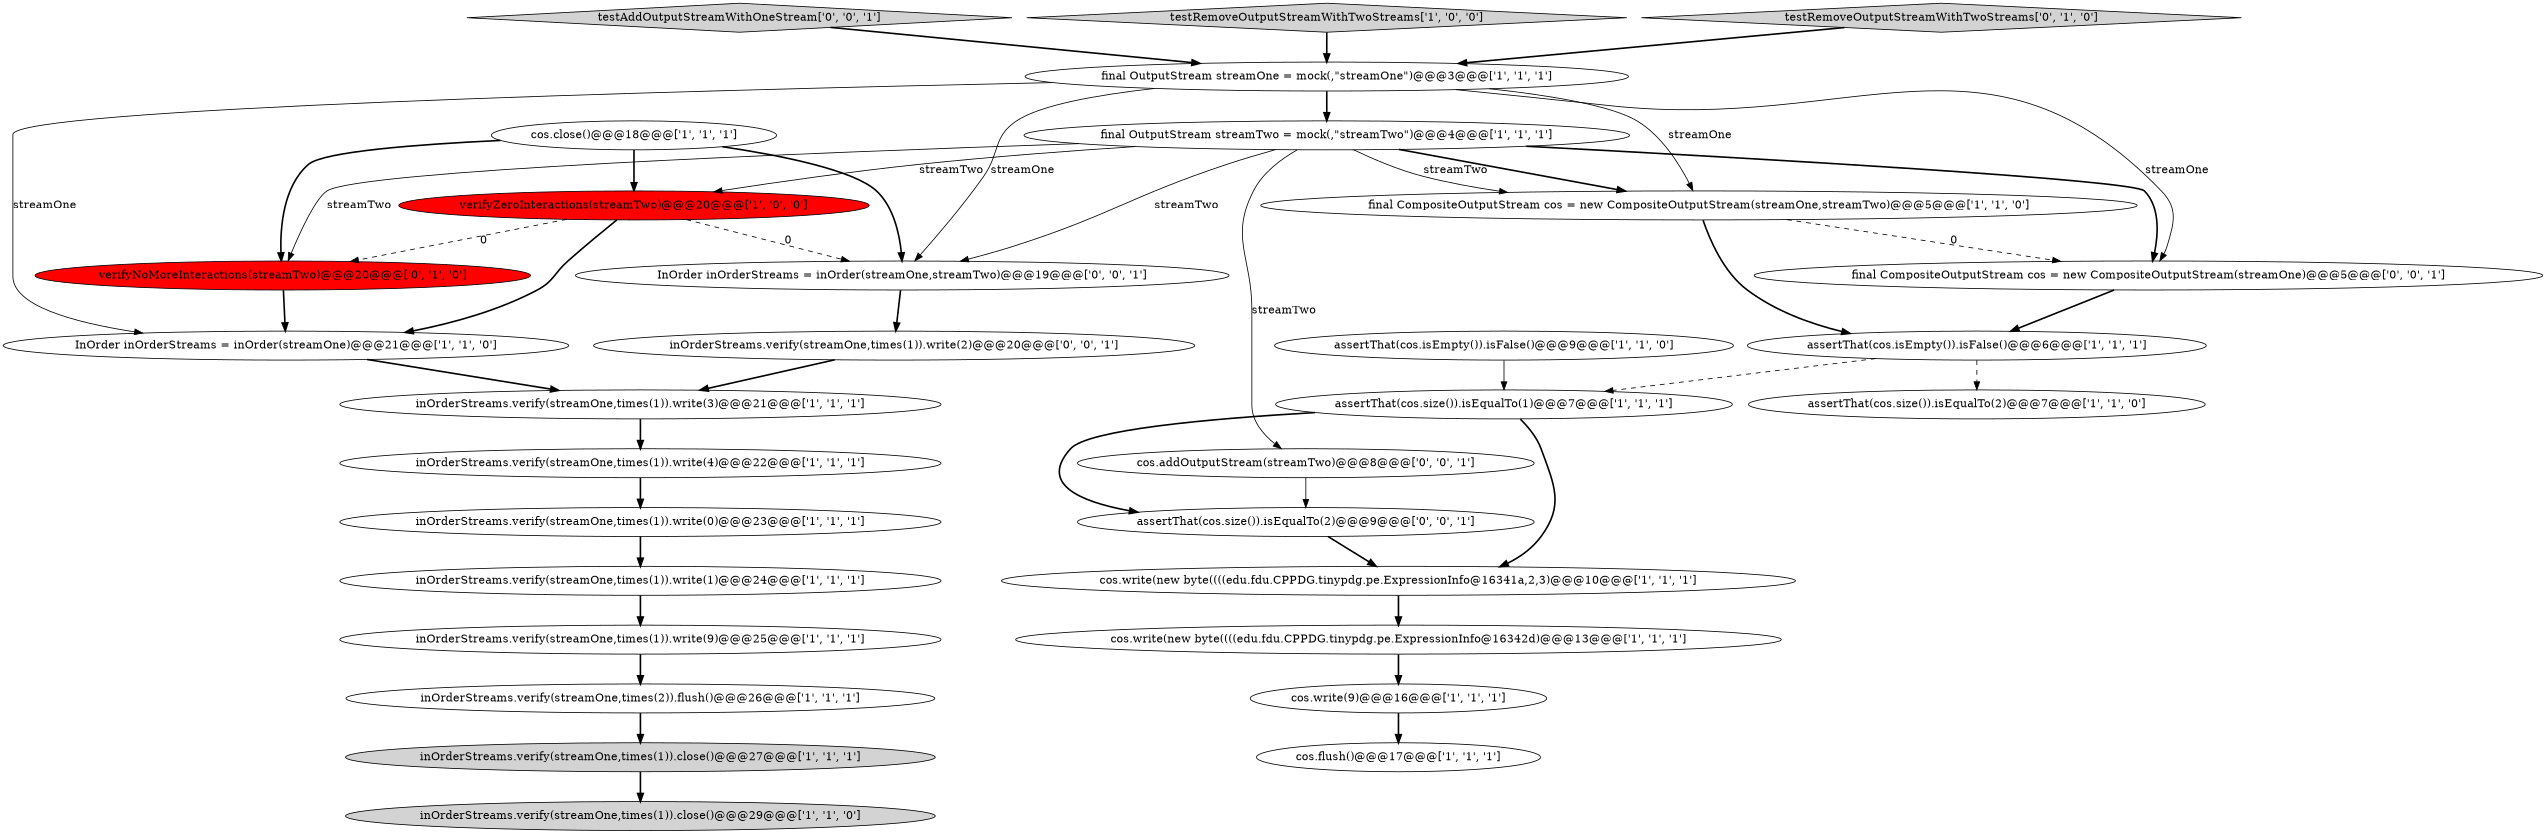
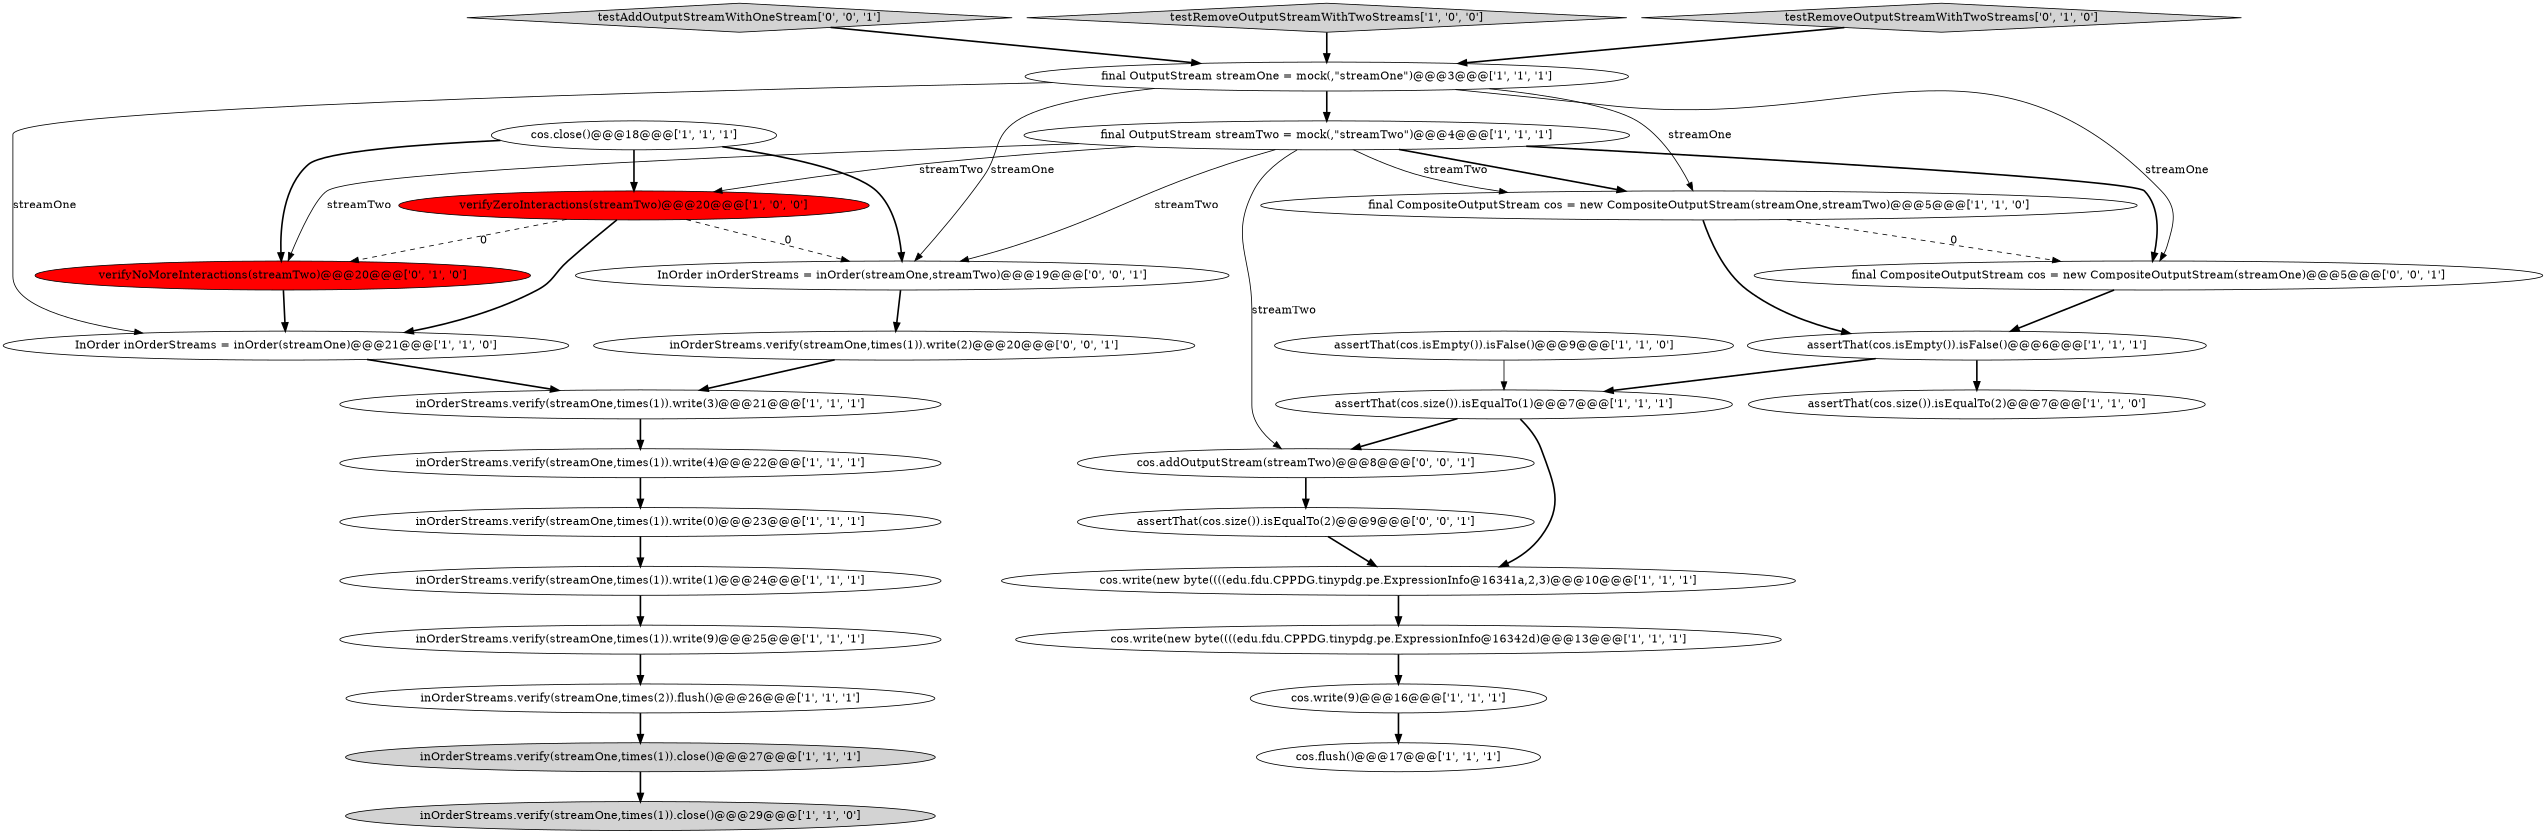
edge "assertThat(cos.isEmpty()).isFalse()@@@6@@@['1', '1', '1']" -> "assertThat(cos.size()).isEqualTo(2)@@@7@@@['1', '1', '0']": style dashed -> bold
edge "assertThat(cos.isEmpty()).isFalse()@@@6@@@['1', '1', '1']" -> "assertThat(cos.size()).isEqualTo(1)@@@7@@@['1', '1', '1']": style dashed -> bold
edge "assertThat(cos.size()).isEqualTo(1)@@@7@@@['1', '1', '1']" -> "assertThat(cos.size()).isEqualTo(2)@@@9@@@['0', '0', '1']": now "assertThat(cos.size()).isEqualTo(1)@@@7@@@['1', '1', '1']" -> "cos.addOutputStream(streamTwo)@@@8@@@['0', '0', '1']"
edge "cos.addOutputStream(streamTwo)@@@8@@@['0', '0', '1']" -> "assertThat(cos.size()).isEqualTo(2)@@@9@@@['0', '0', '1']": style solid -> bold
